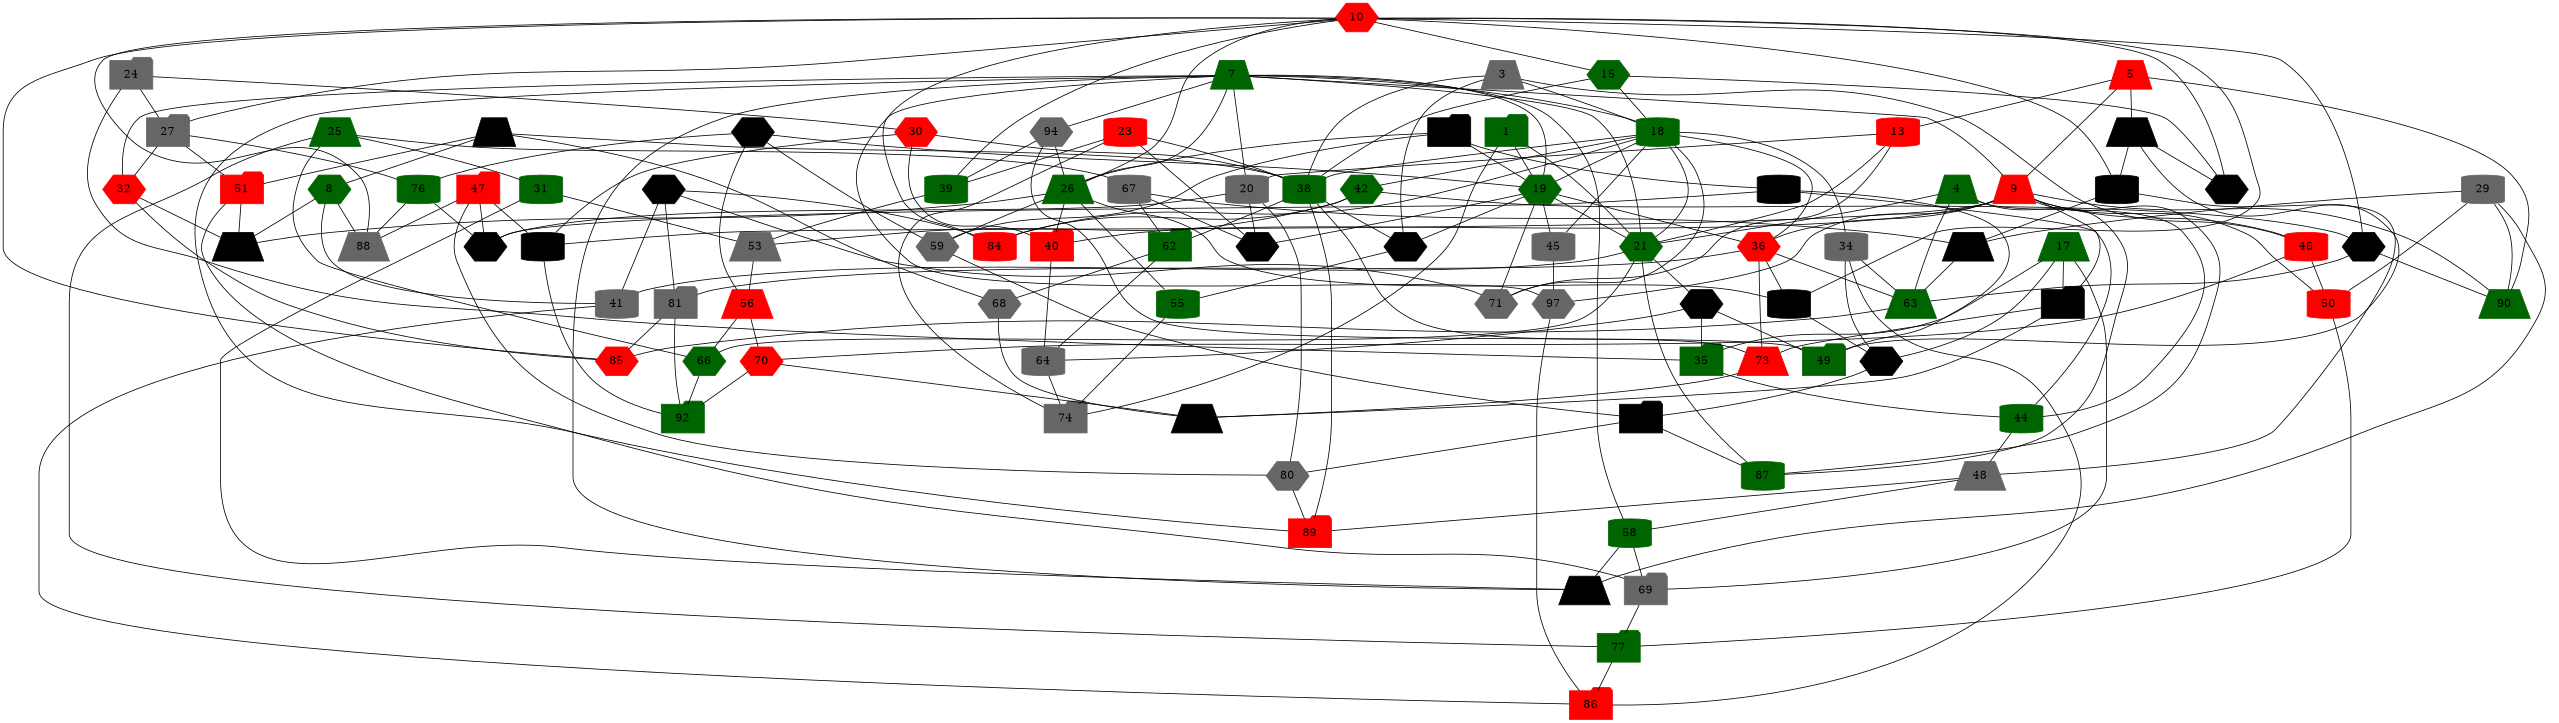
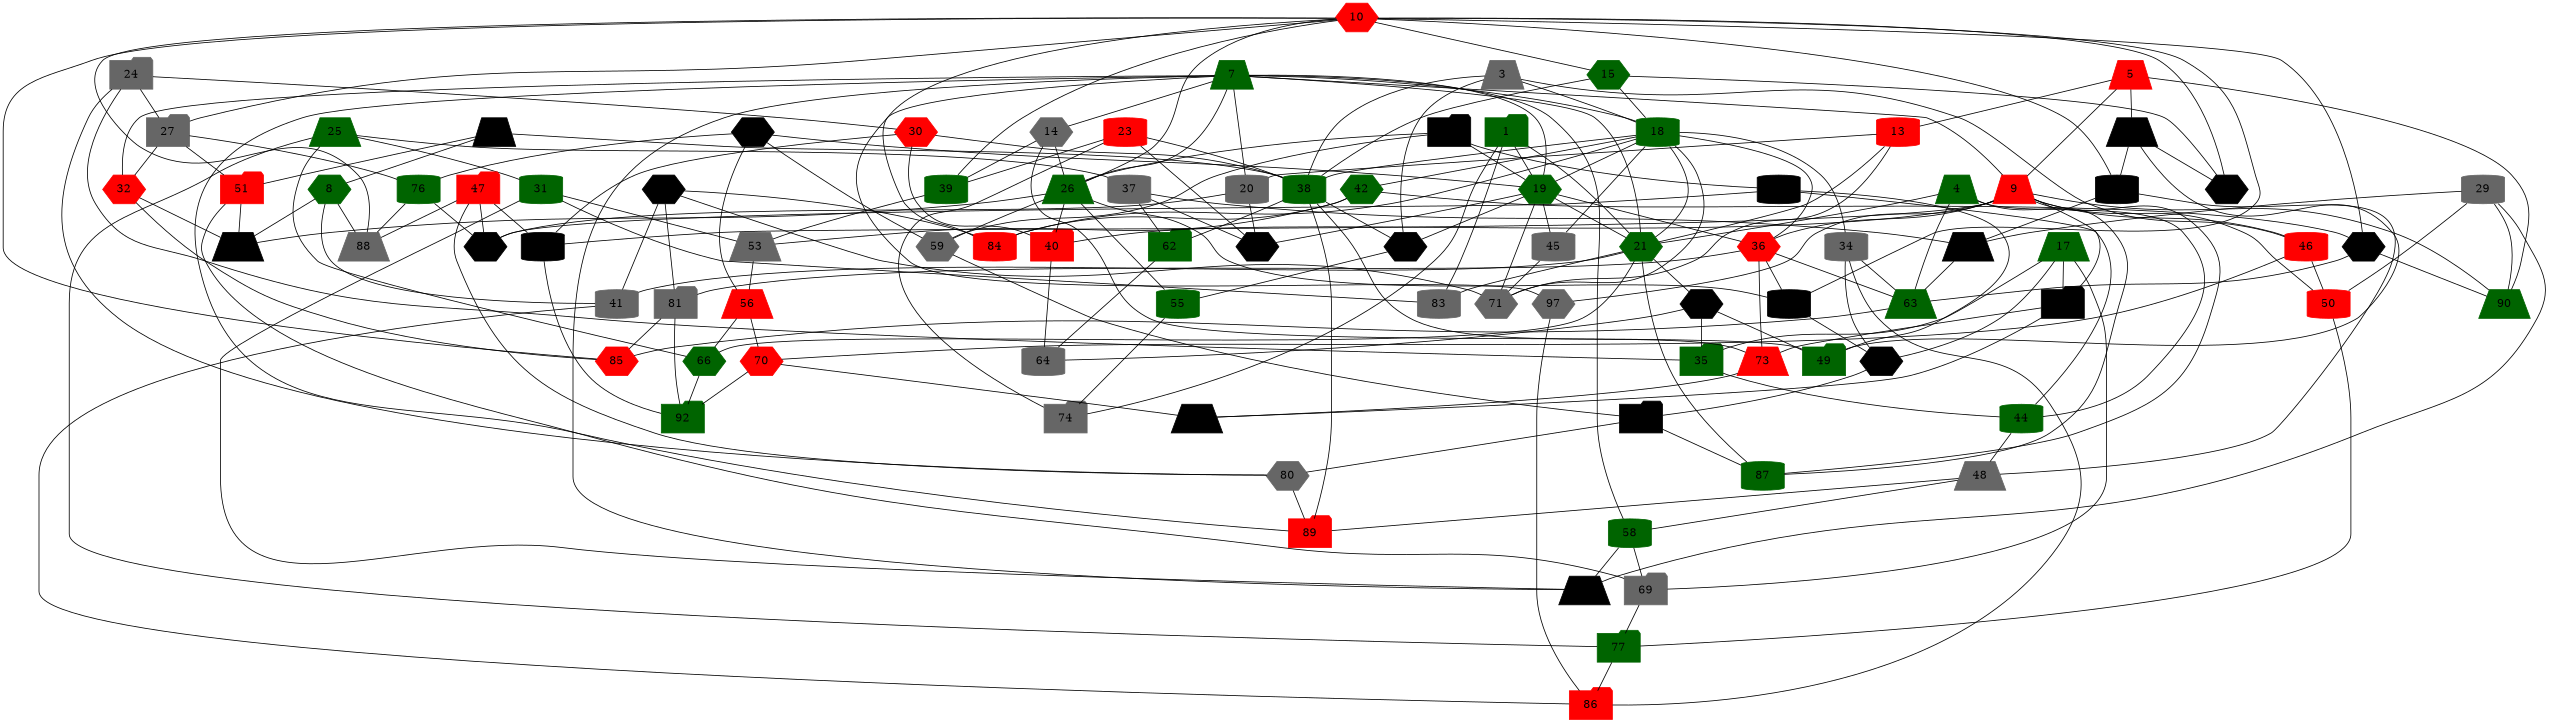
node "94": label "94" -> "14"
node "67": label "67" -> "37"
edge "45" -- "97": now "45" -- "71"
node "68": removed
node "83": added
edge "20" -- "80": now "24" -- "80"
edge "64" -- "74": removed
